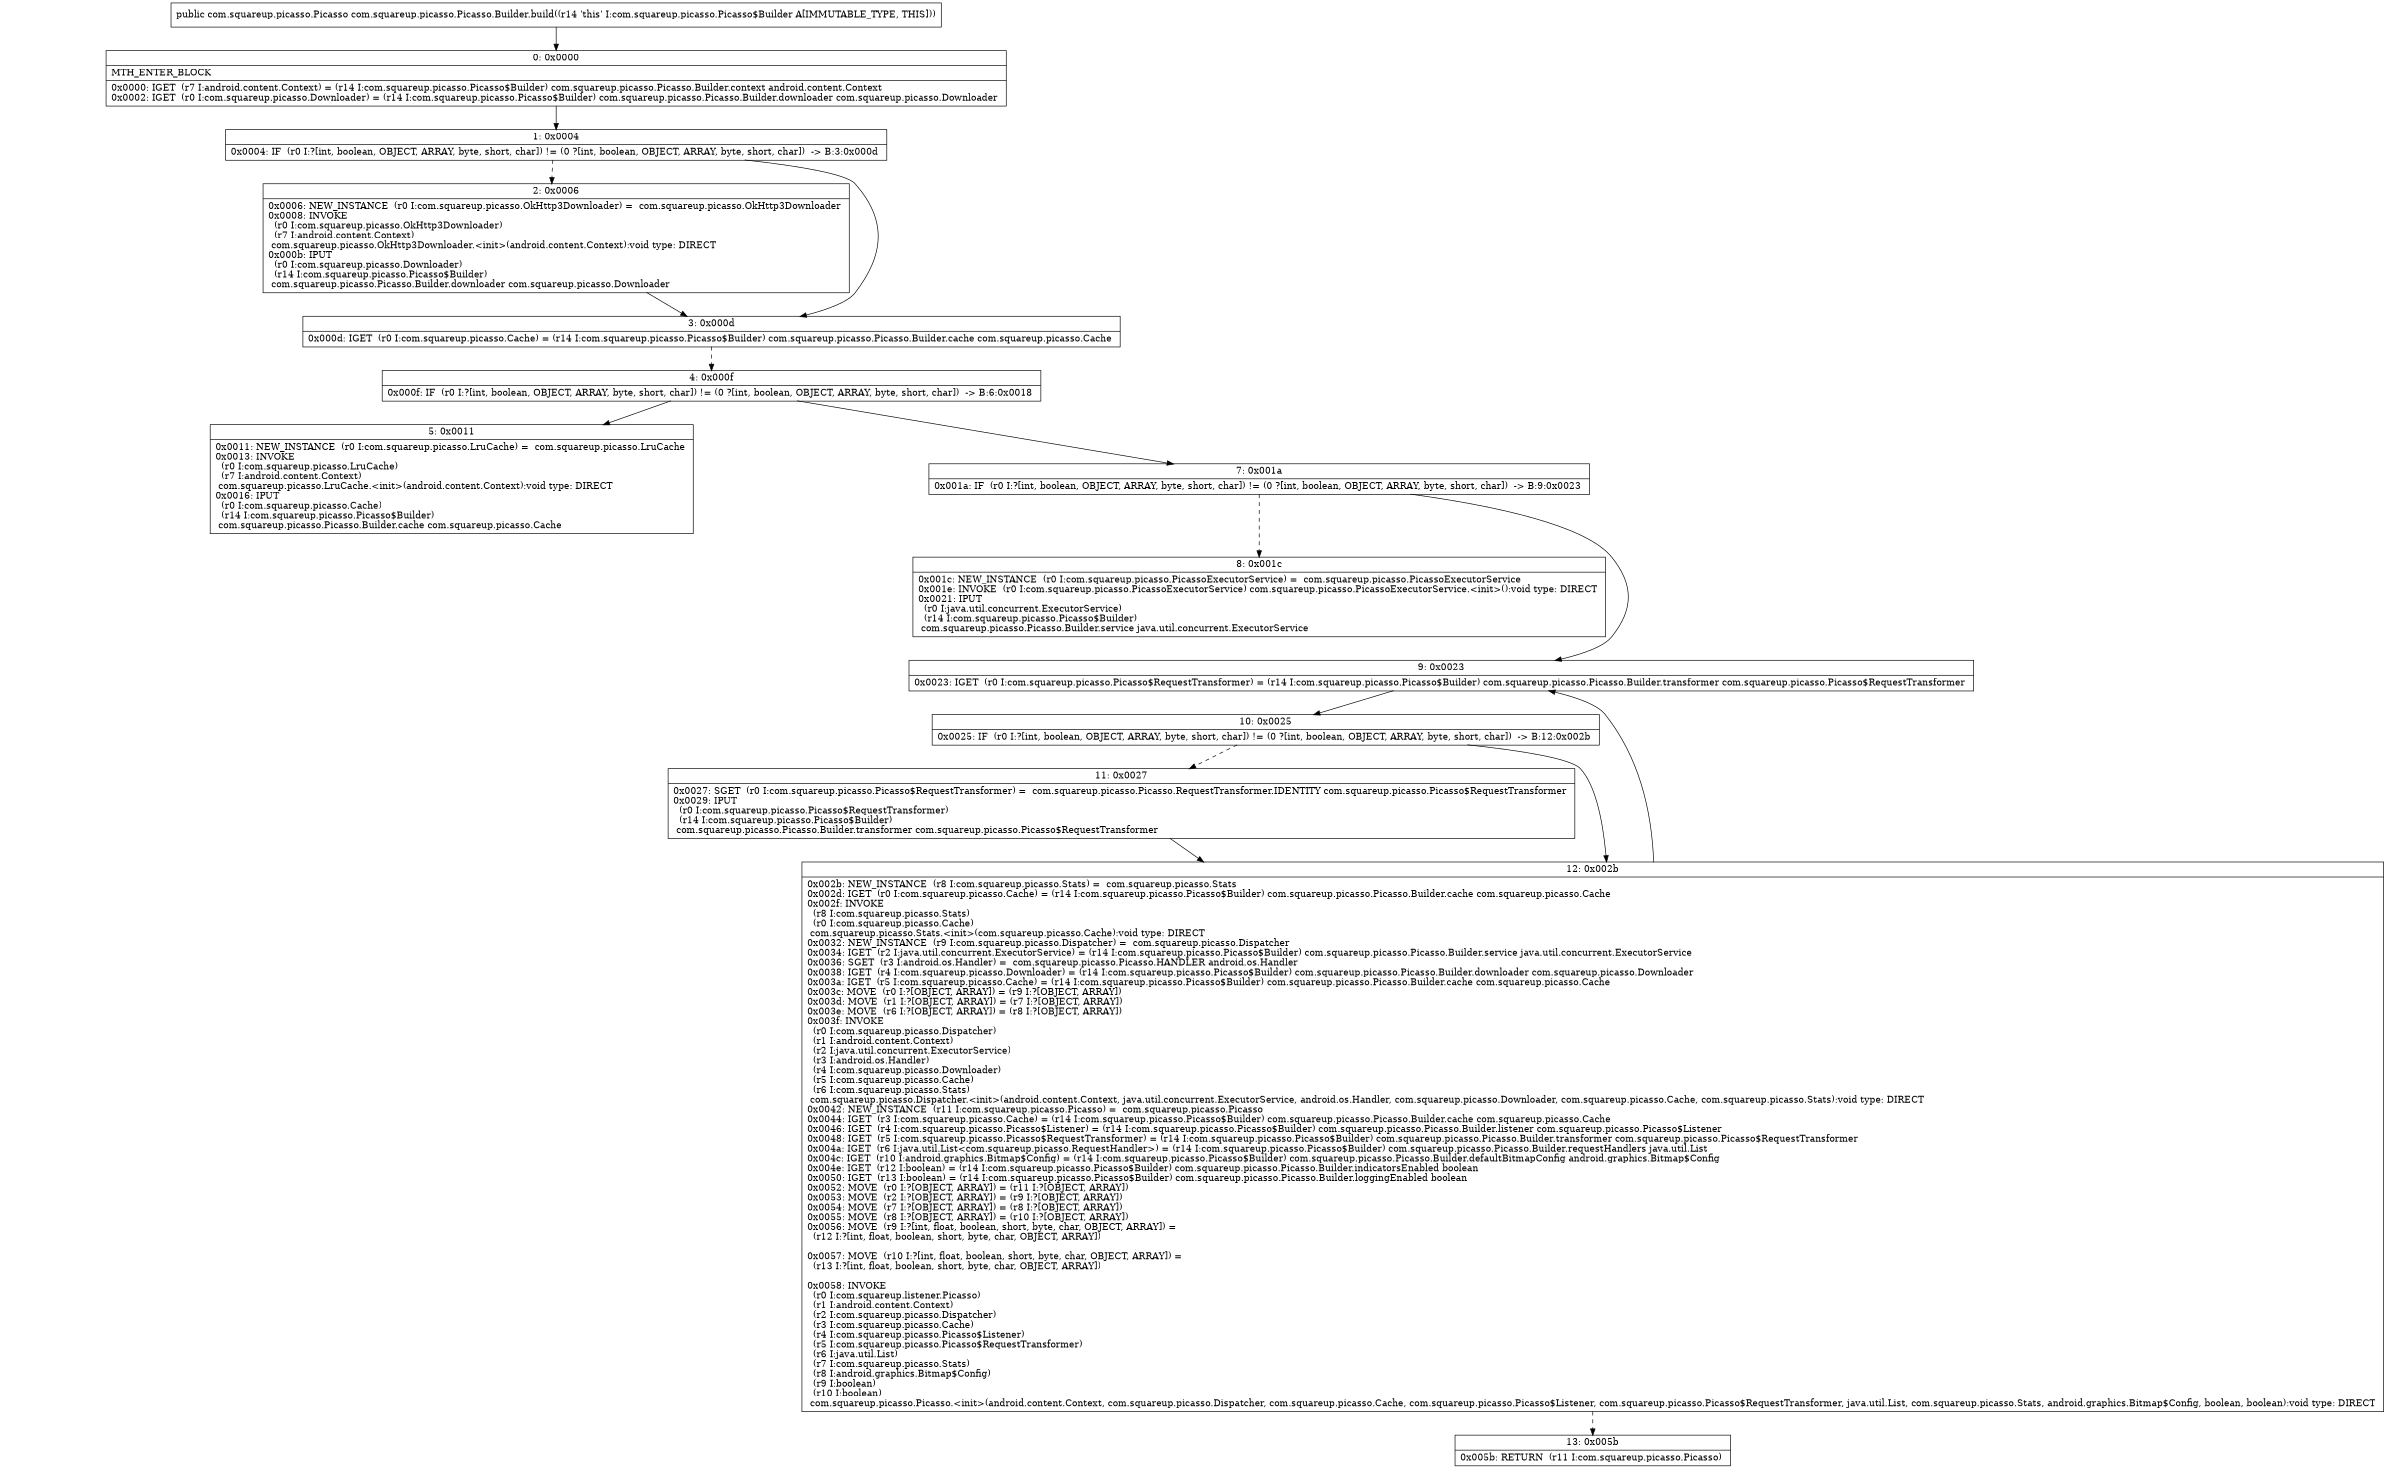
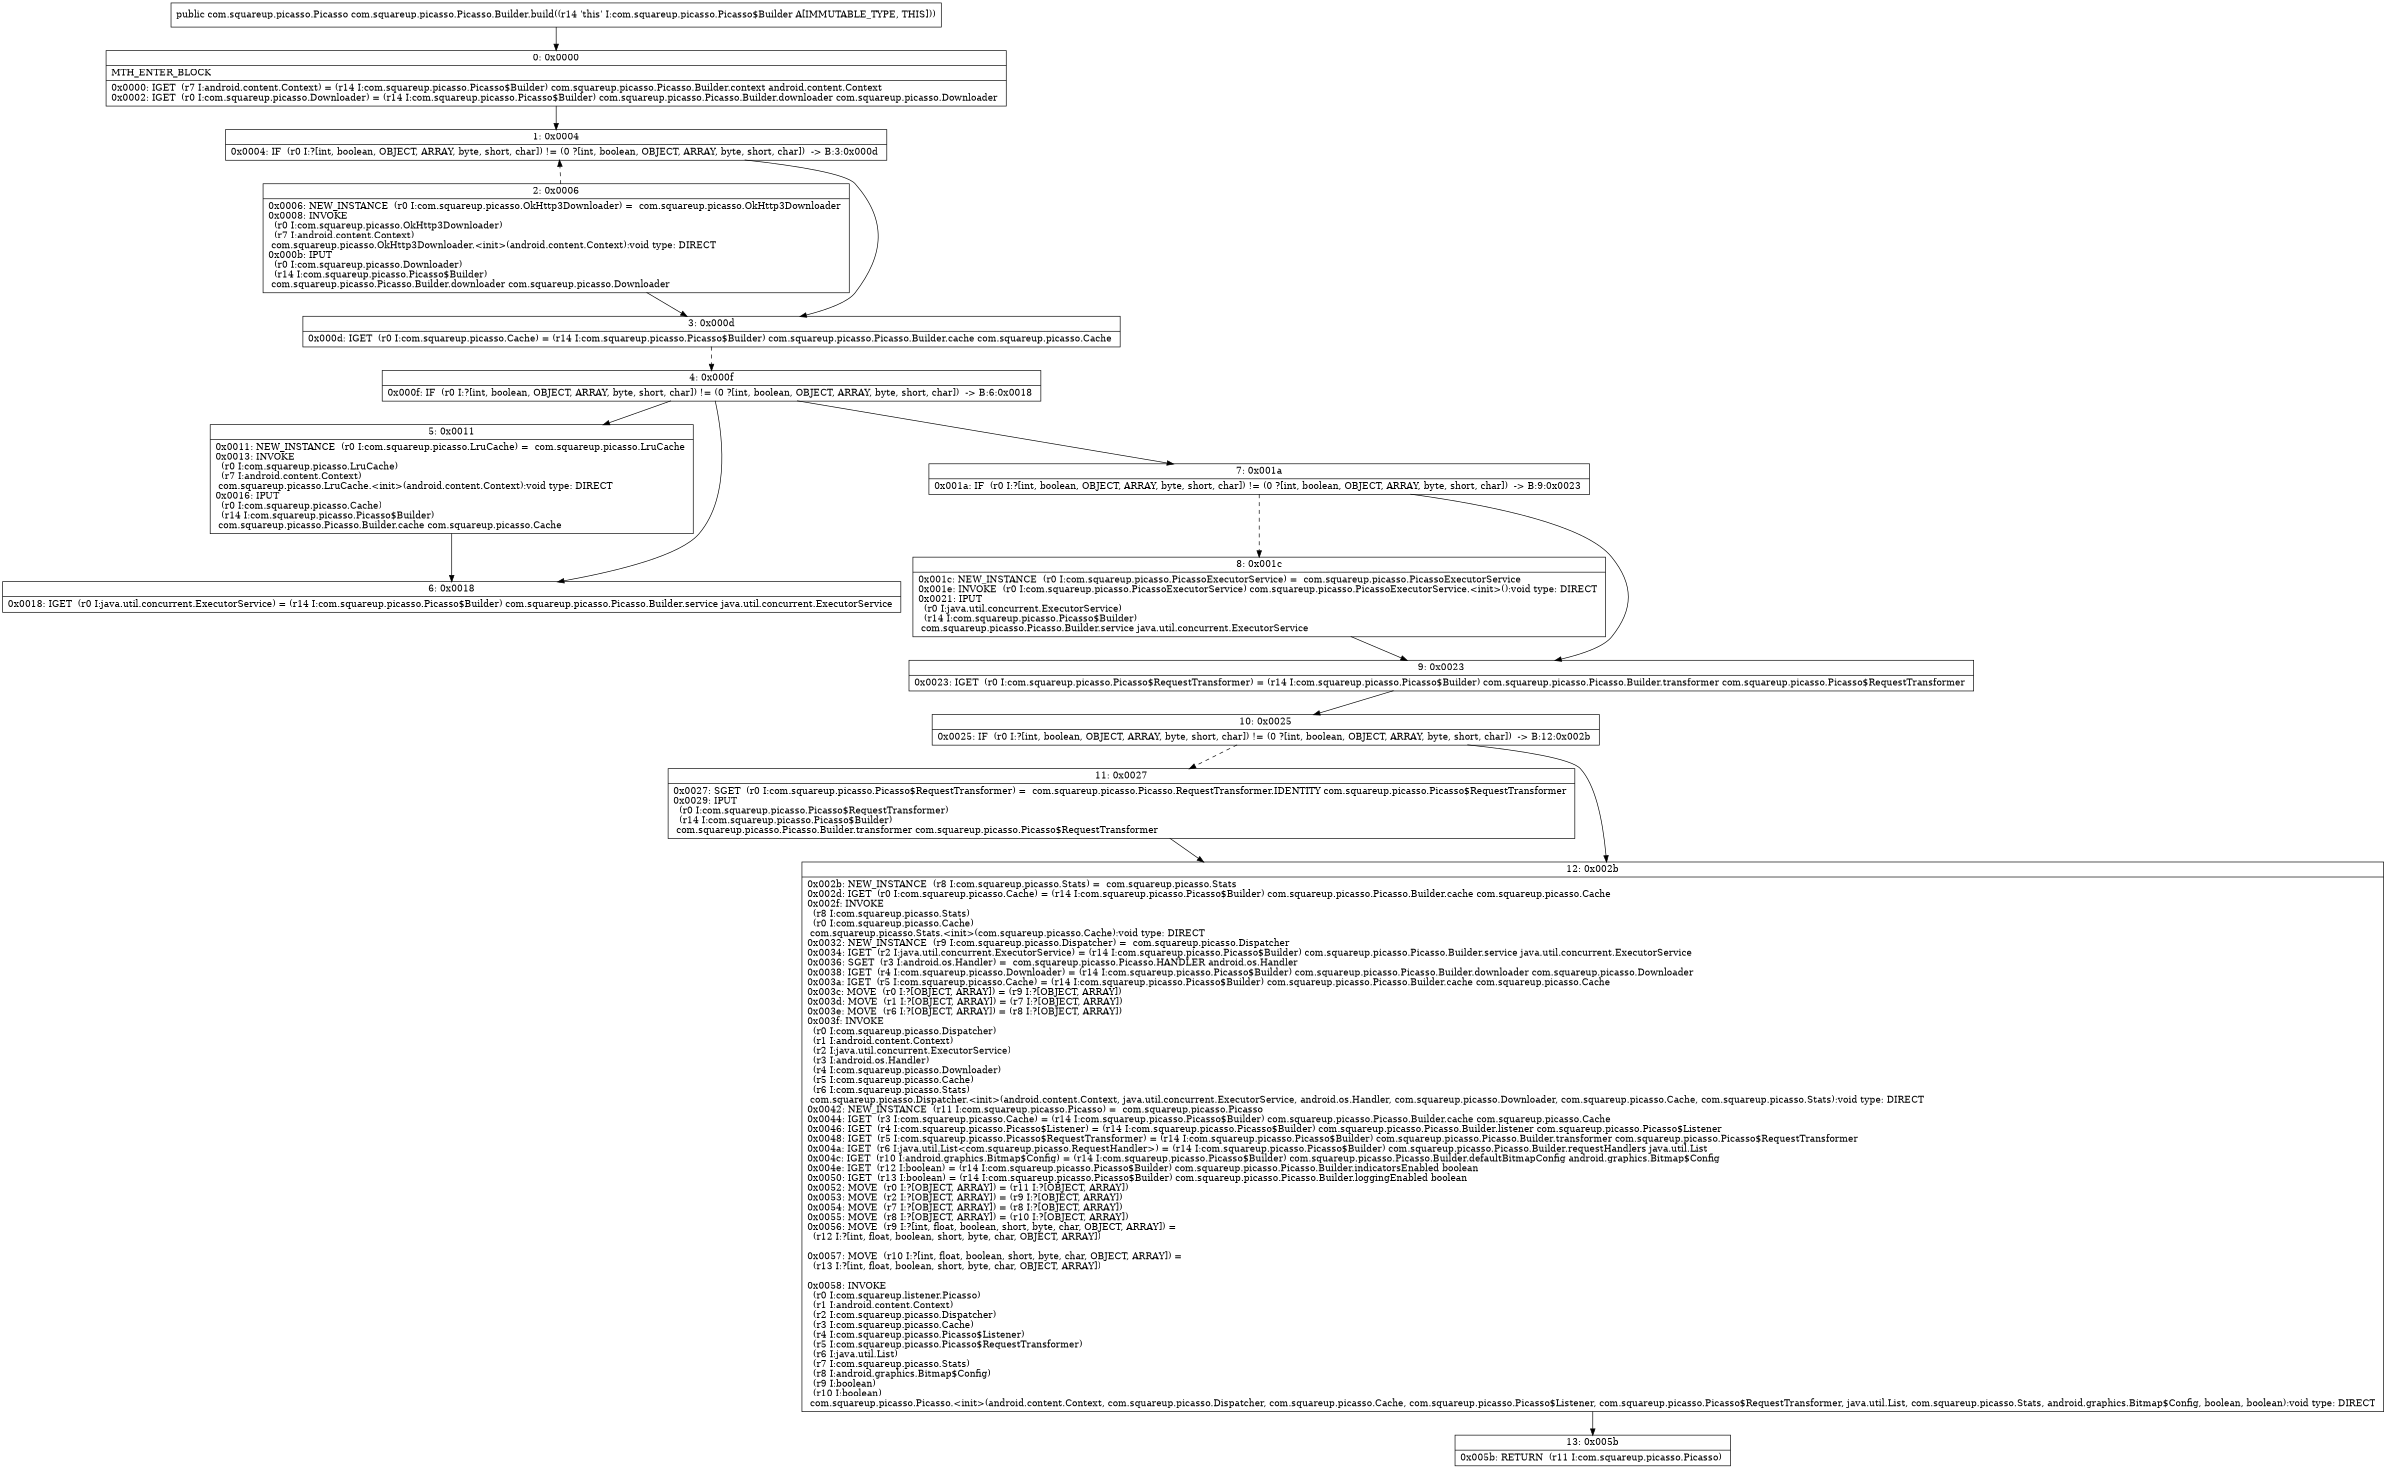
edge "1: 0x0004" -> "2: 0x0006": reversed
node "6: 0x0018": added
edge "12: 0x002b" -> "9: 0x0023": now "8: 0x001c" -> "9: 0x0023"
edge "12: 0x002b" -> "13: 0x005b": style dashed -> solid
